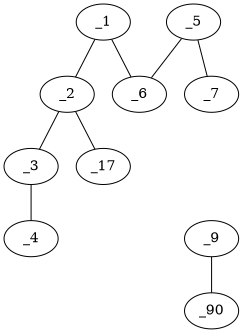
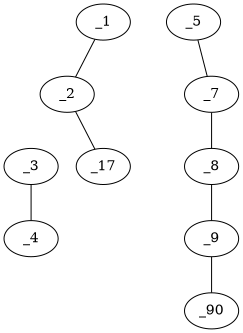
node "_6": removed
edge "_2" -- "_3": removed
node "_8": added
